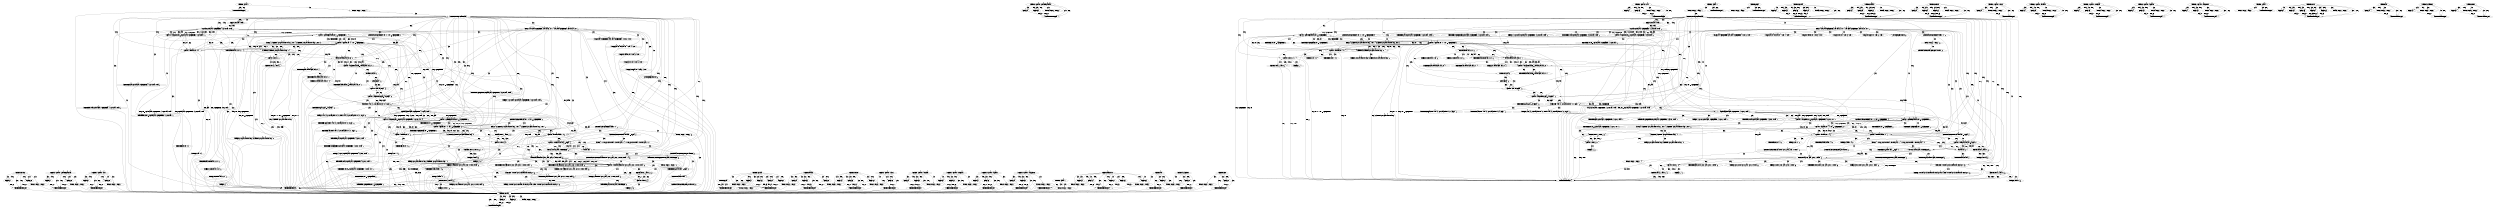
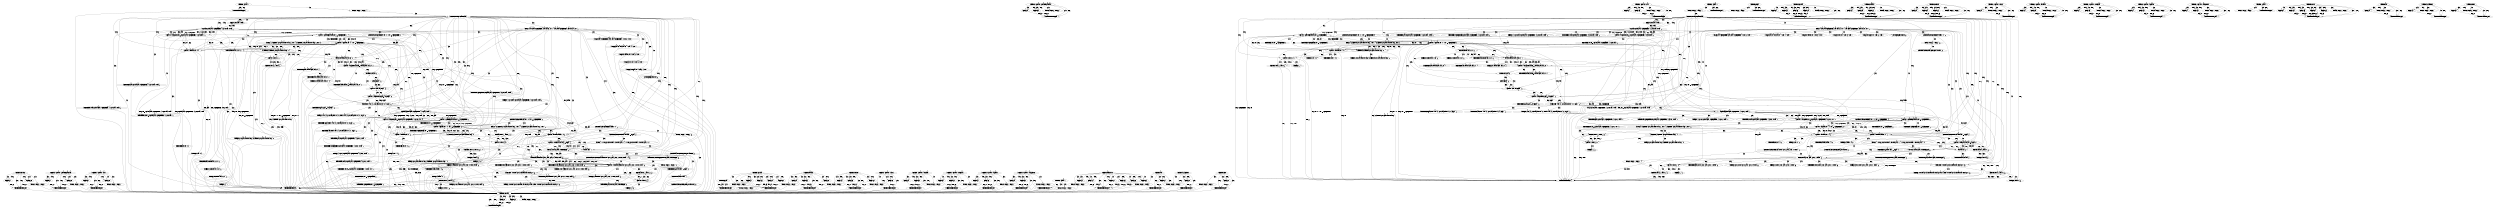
node "(PARAM,p6)": added
